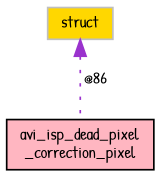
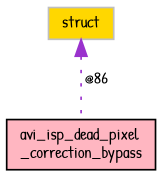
node "avi_isp_dead_pixel _correction_pixel": label "avi_isp_dead_pixel _correction_pixel" -> "avi_isp_dead_pixel _correction_bypass"
